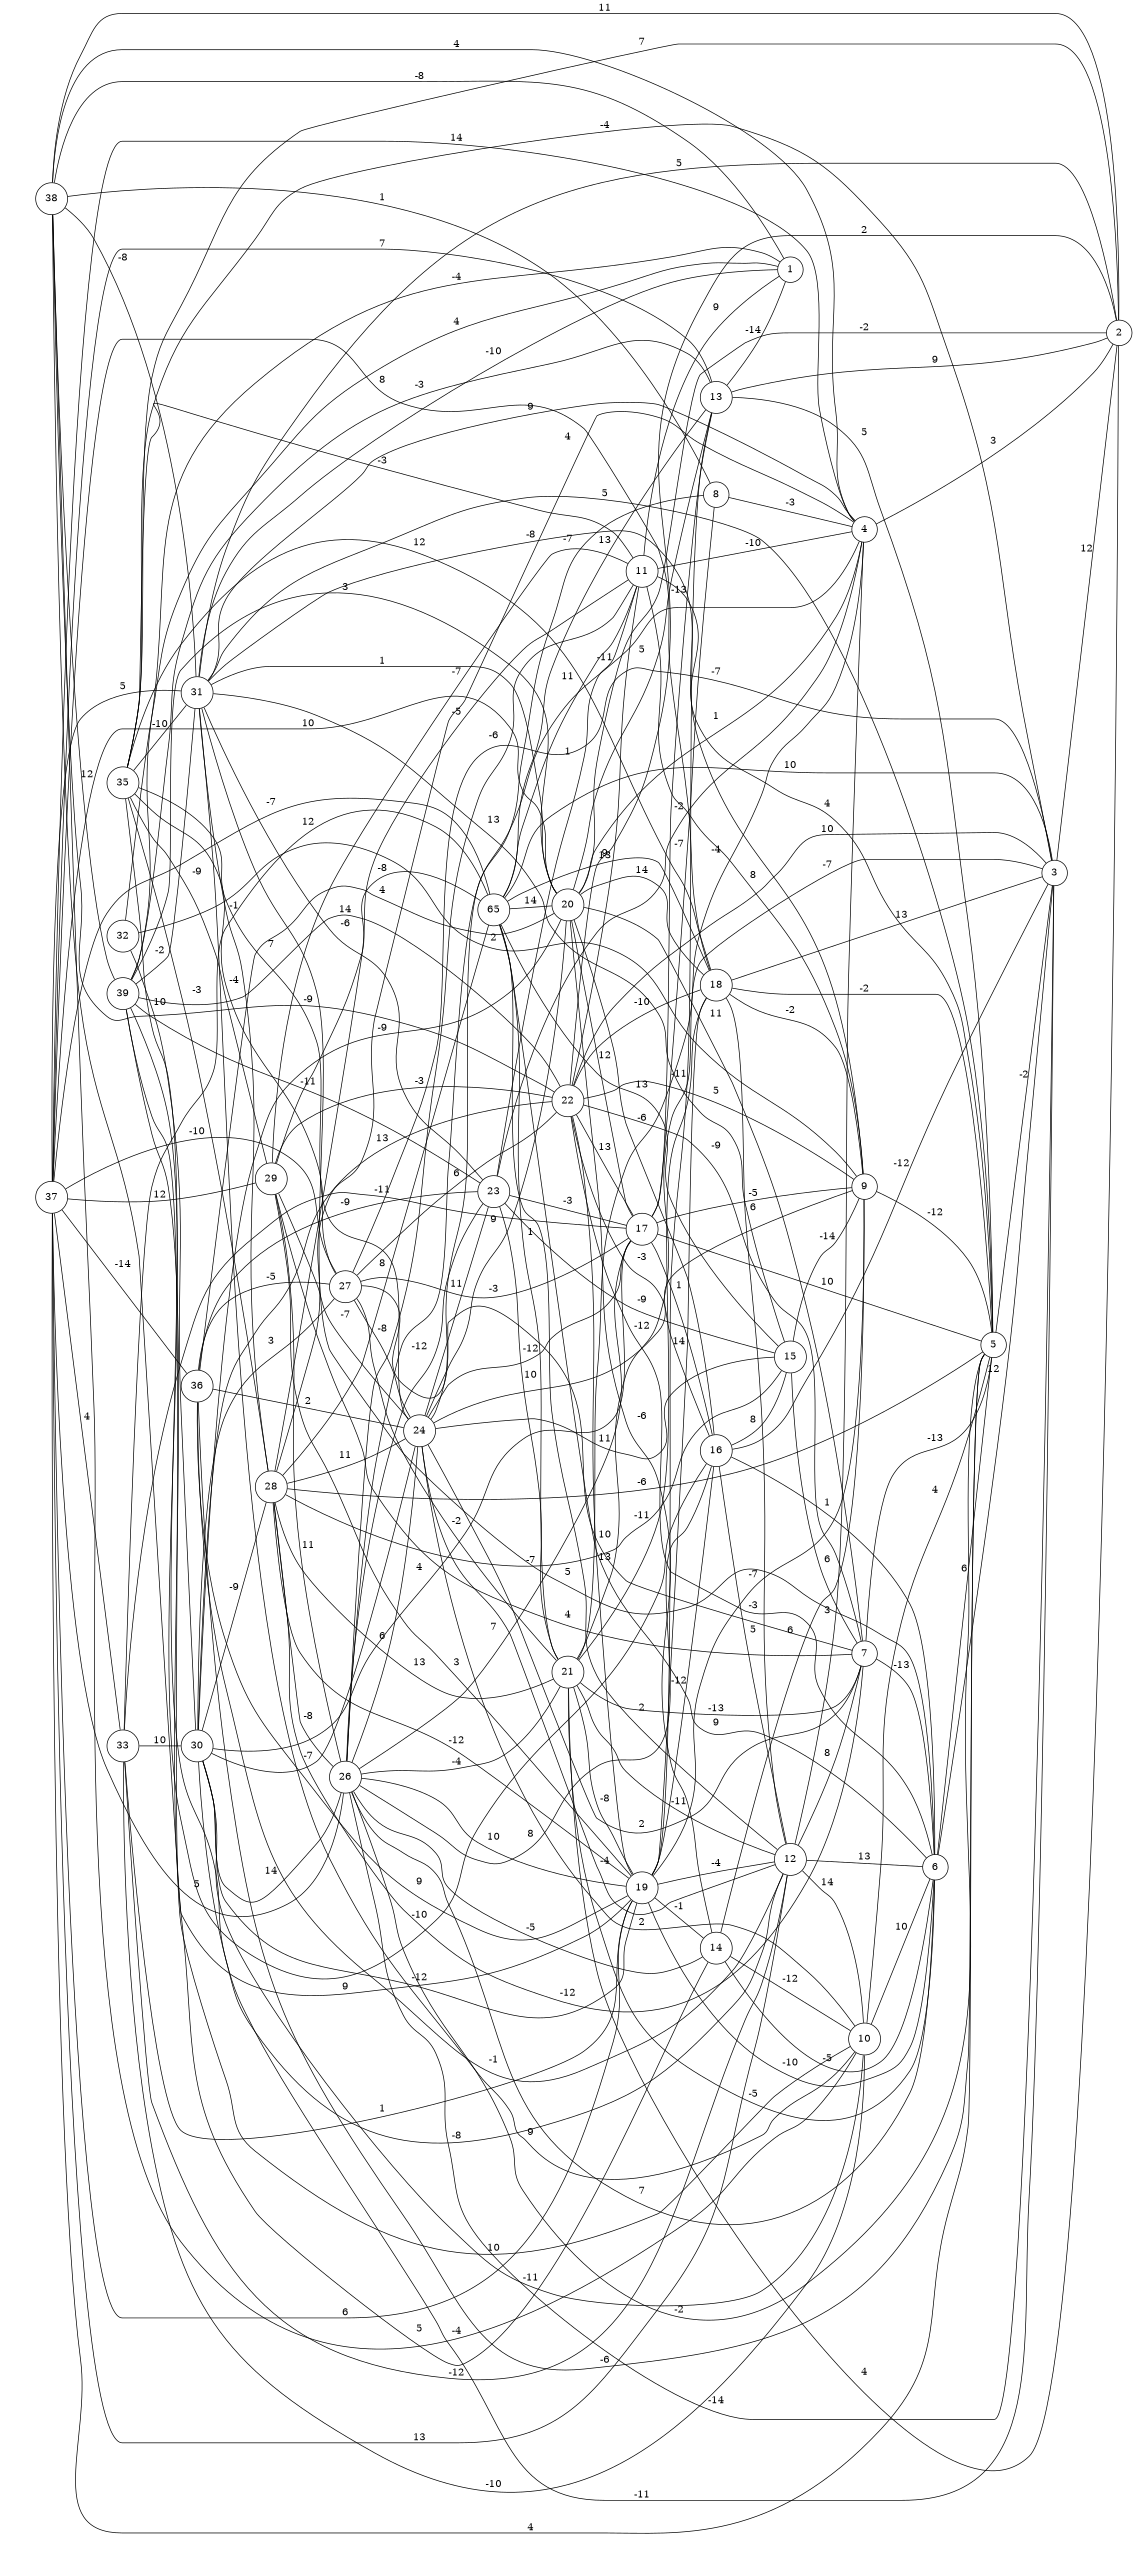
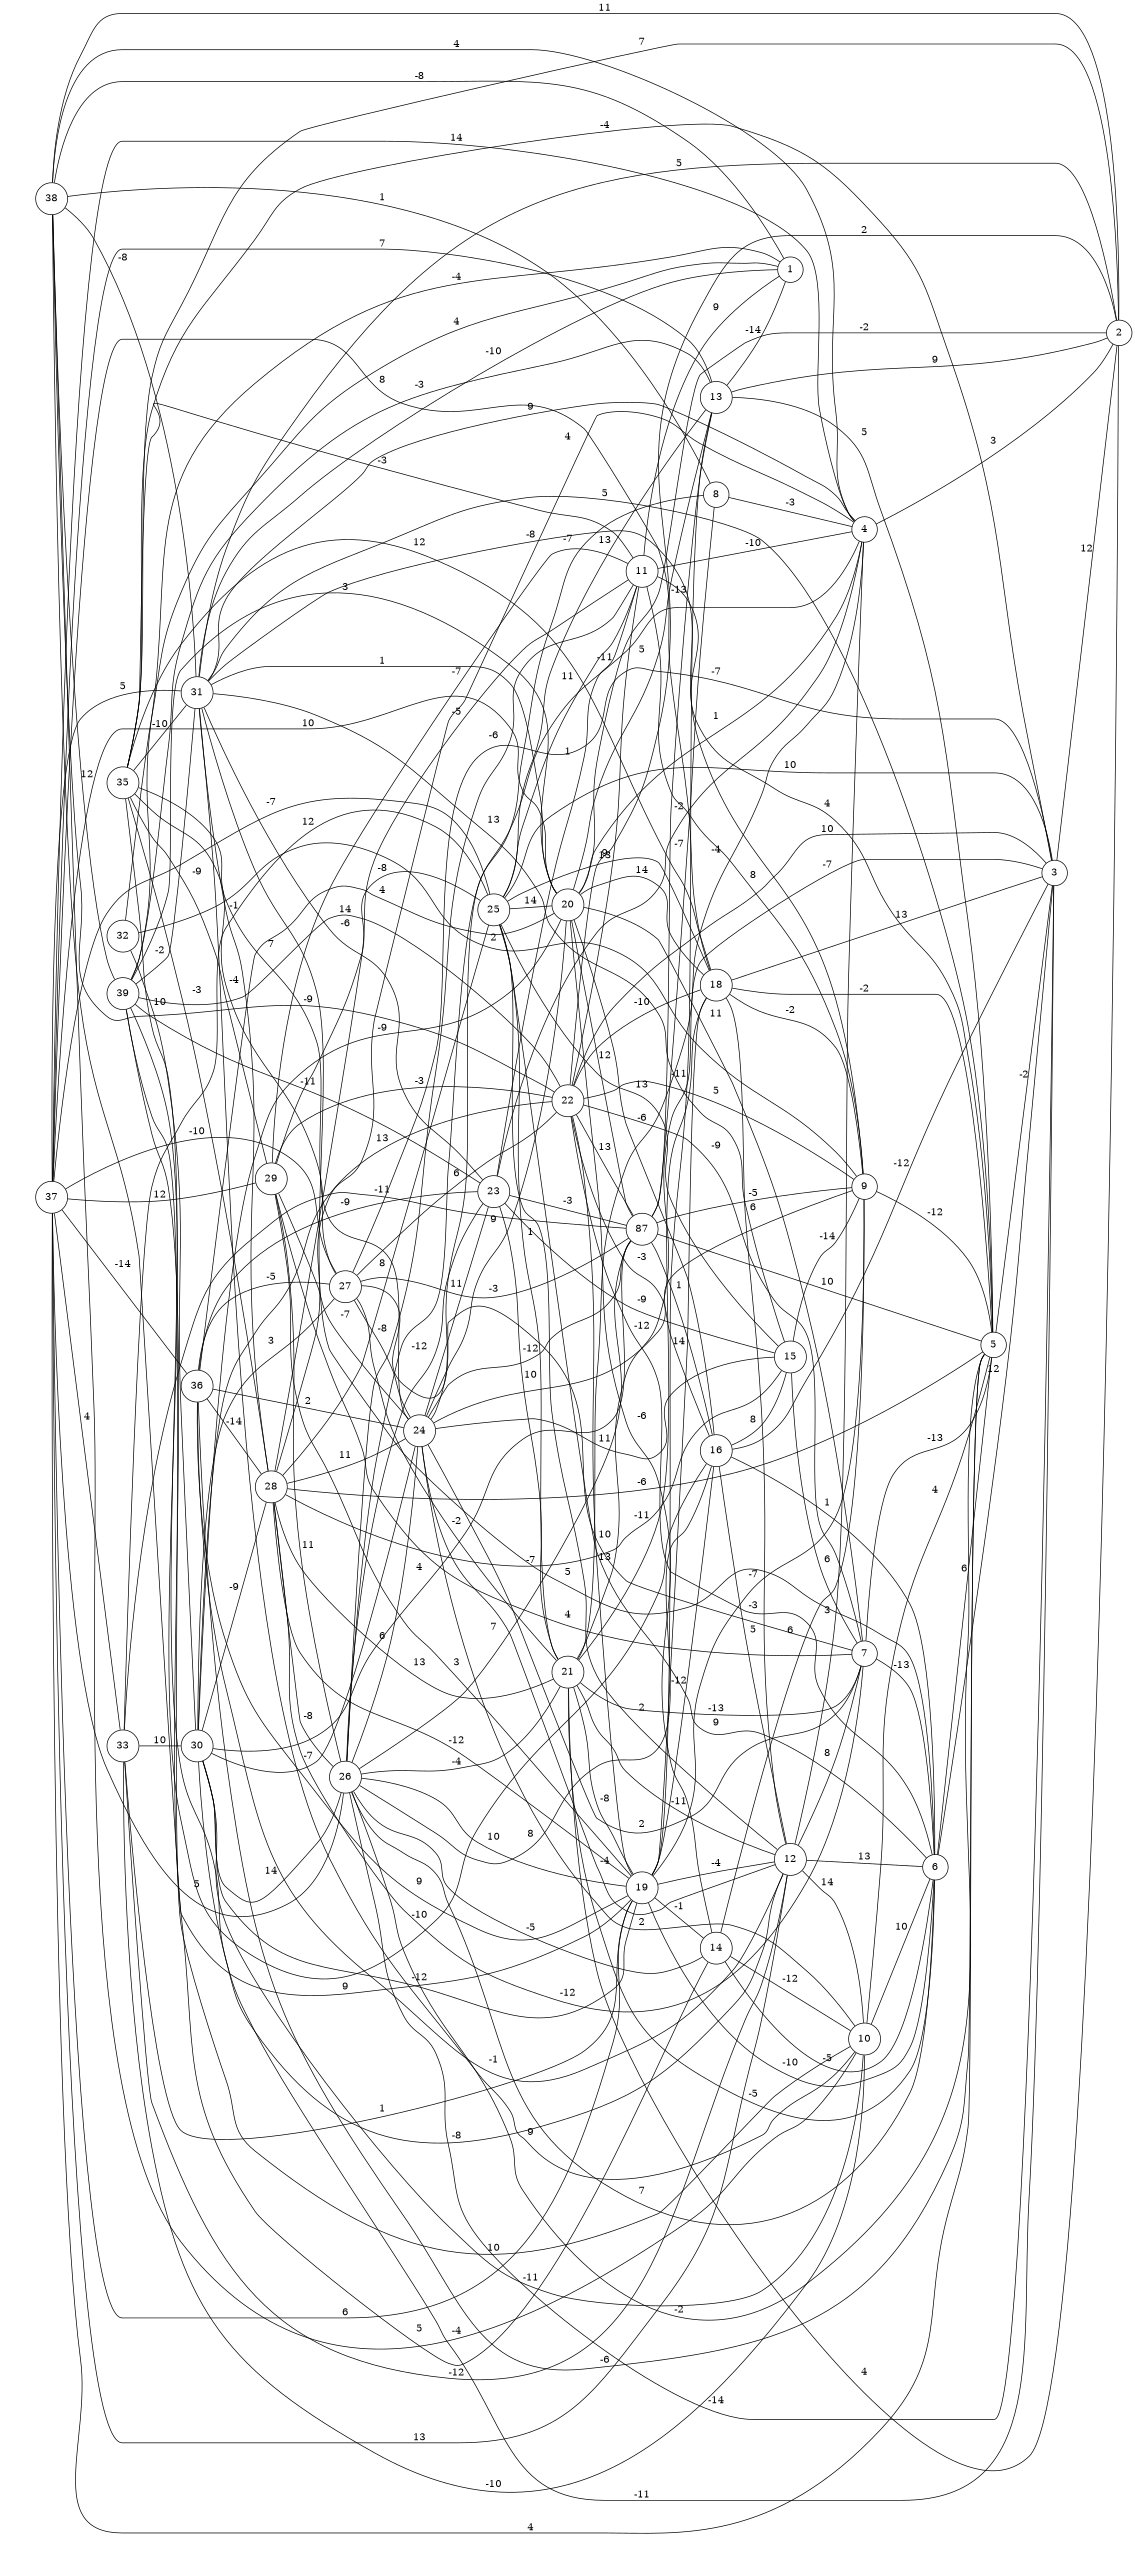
node "65": label "65" -> "25"
node "17": label "17" -> "87"
edge "36" -- "28": added, label "-14"
